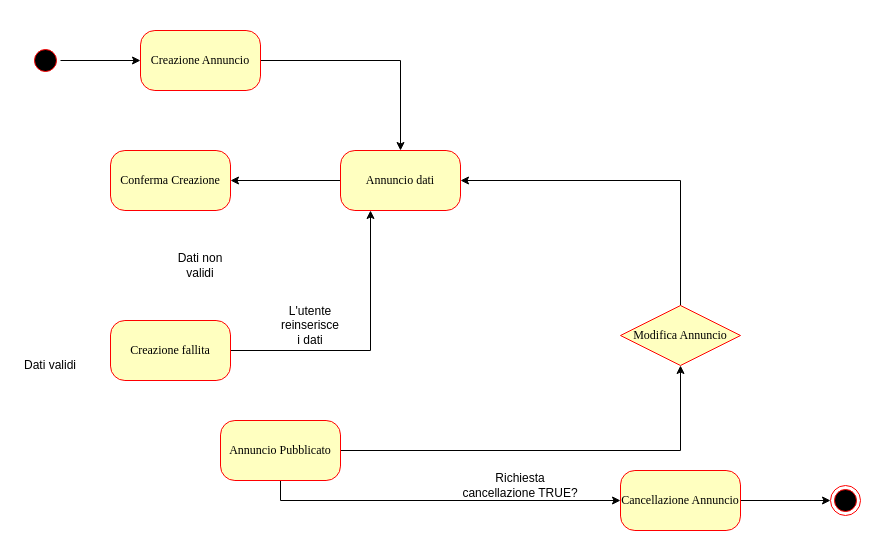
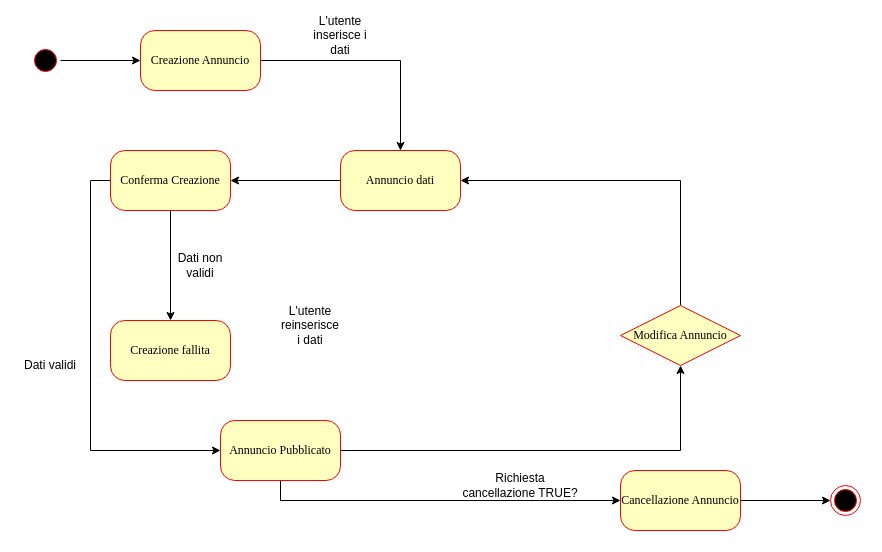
node "L'utente inserisce i dati": added
edge "Conferma Creazione" -> "Creazione fallita": added
edge "Creazione fallita" -> "Annuncio dati": removed
edge "Conferma Creazione" -> "Annuncio Pubblicato": added
